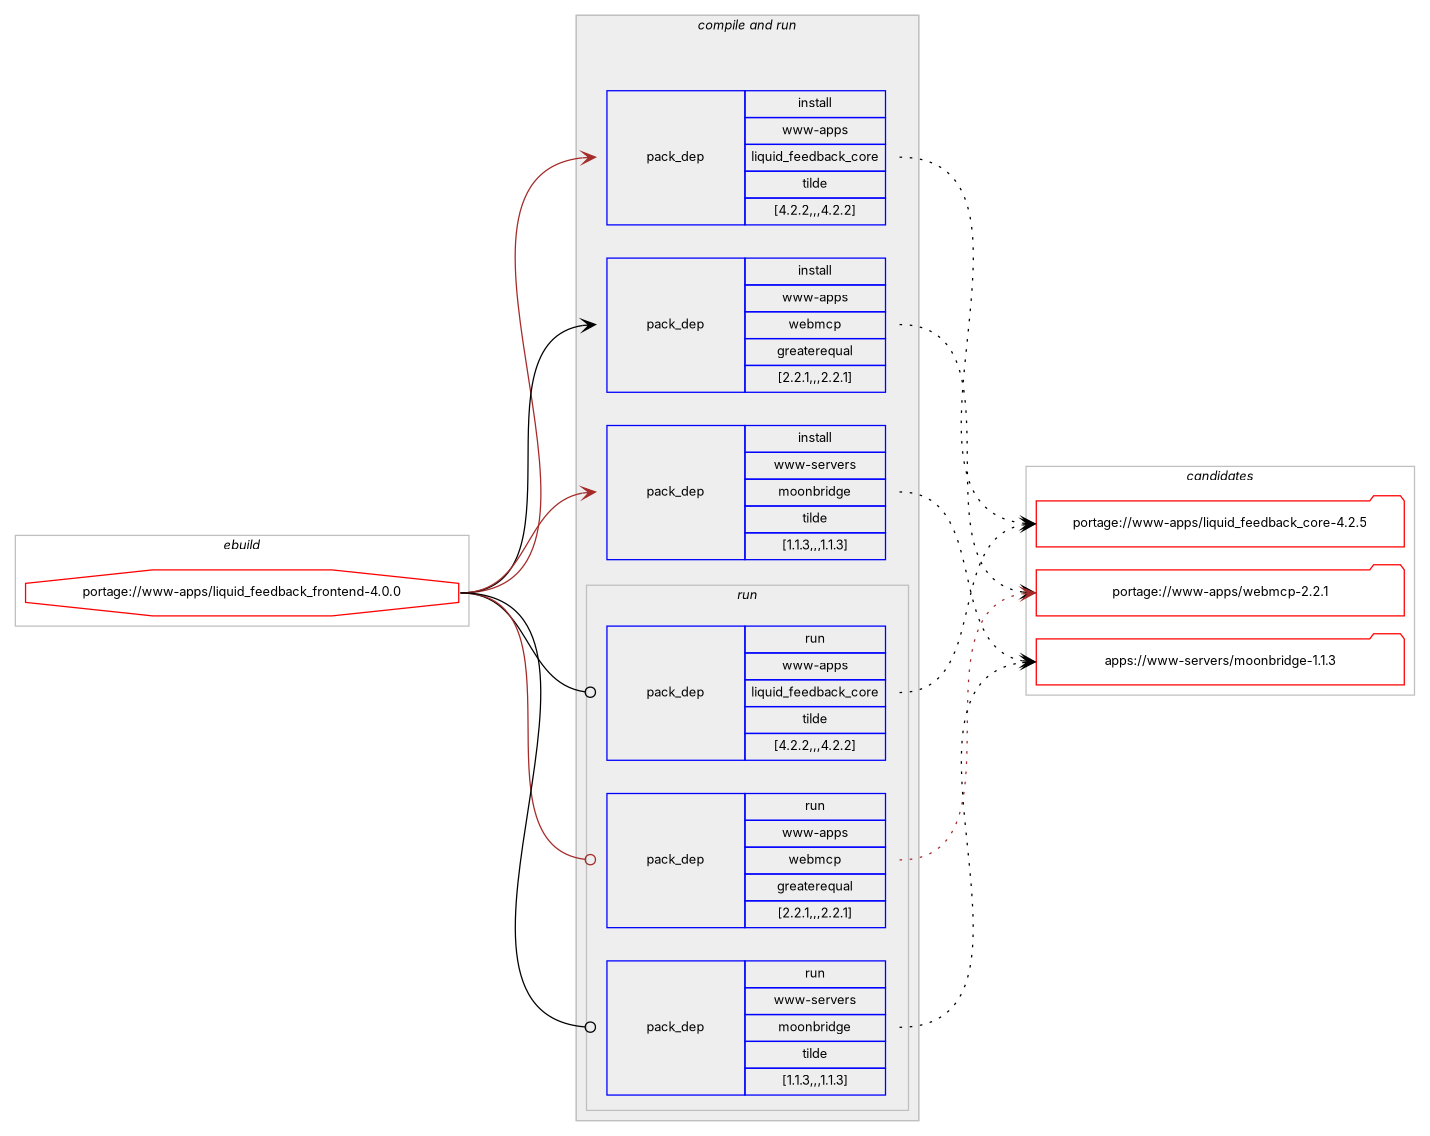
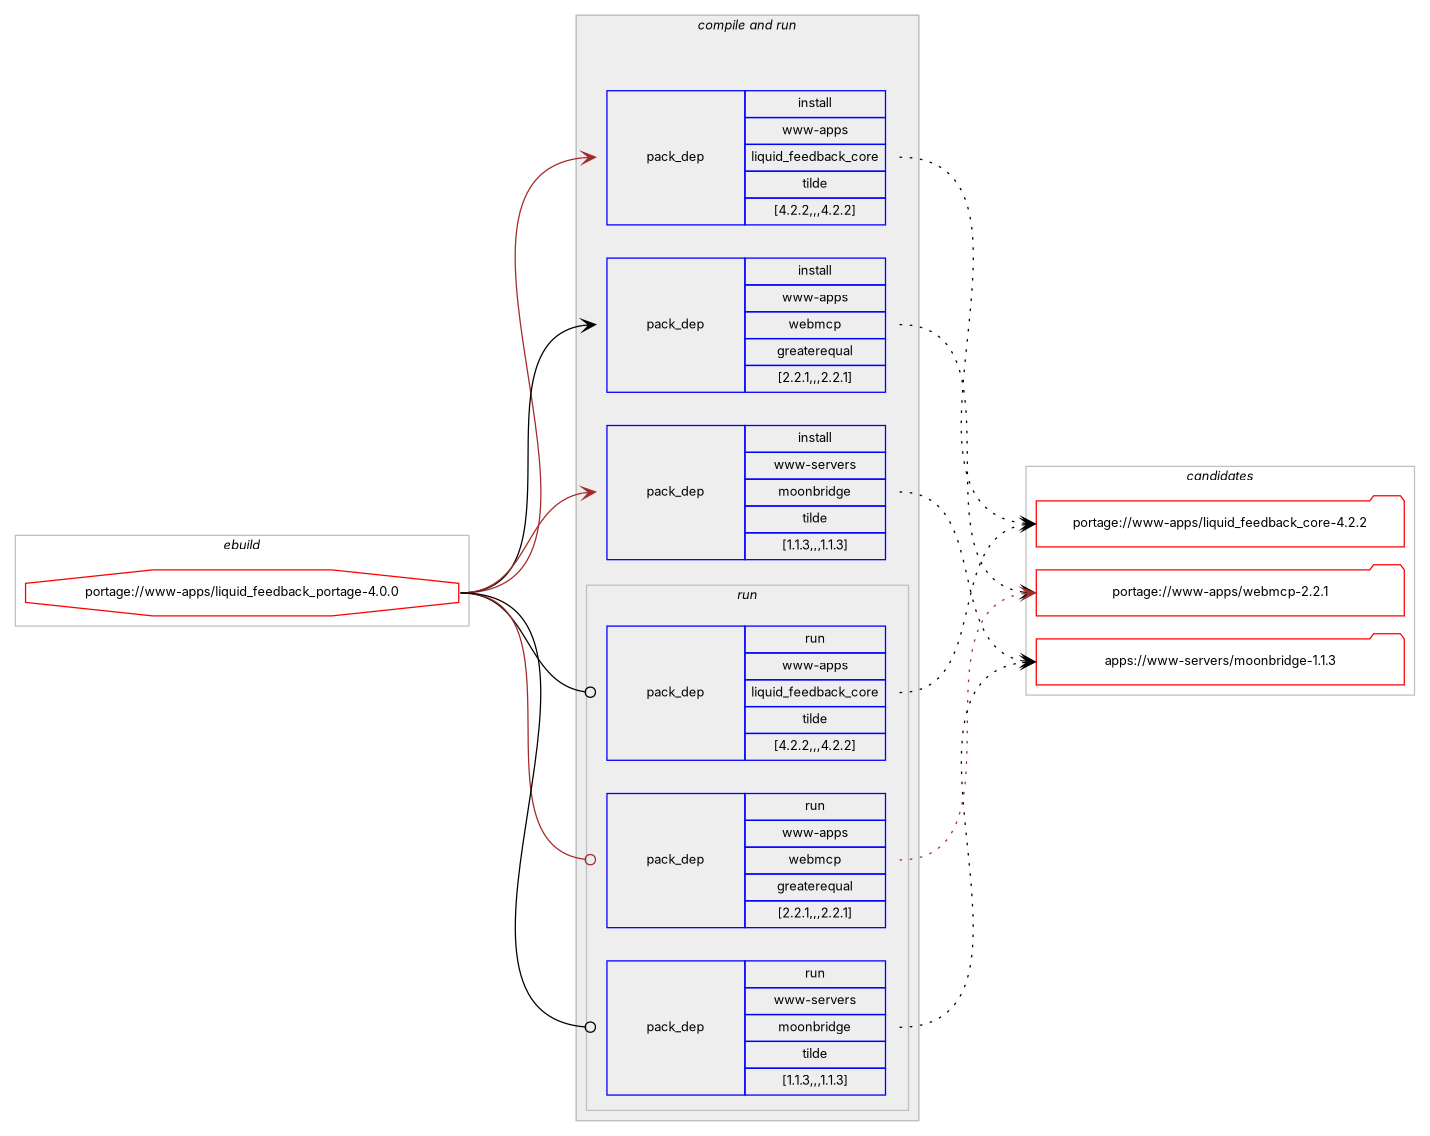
node "portage://www-apps/liquid_feedback_core-4.2.5": label "portage://www-apps/liquid_feedback_core-4.2.5" -> "portage://www-apps/liquid_feedback_core-4.2.2"
node "portage://www-apps/liquid_feedback_frontend-4.0.0": label "portage://www-apps/liquid_feedback_frontend-4.0.0" -> "portage://www-apps/liquid_feedback_portage-4.0.0"
